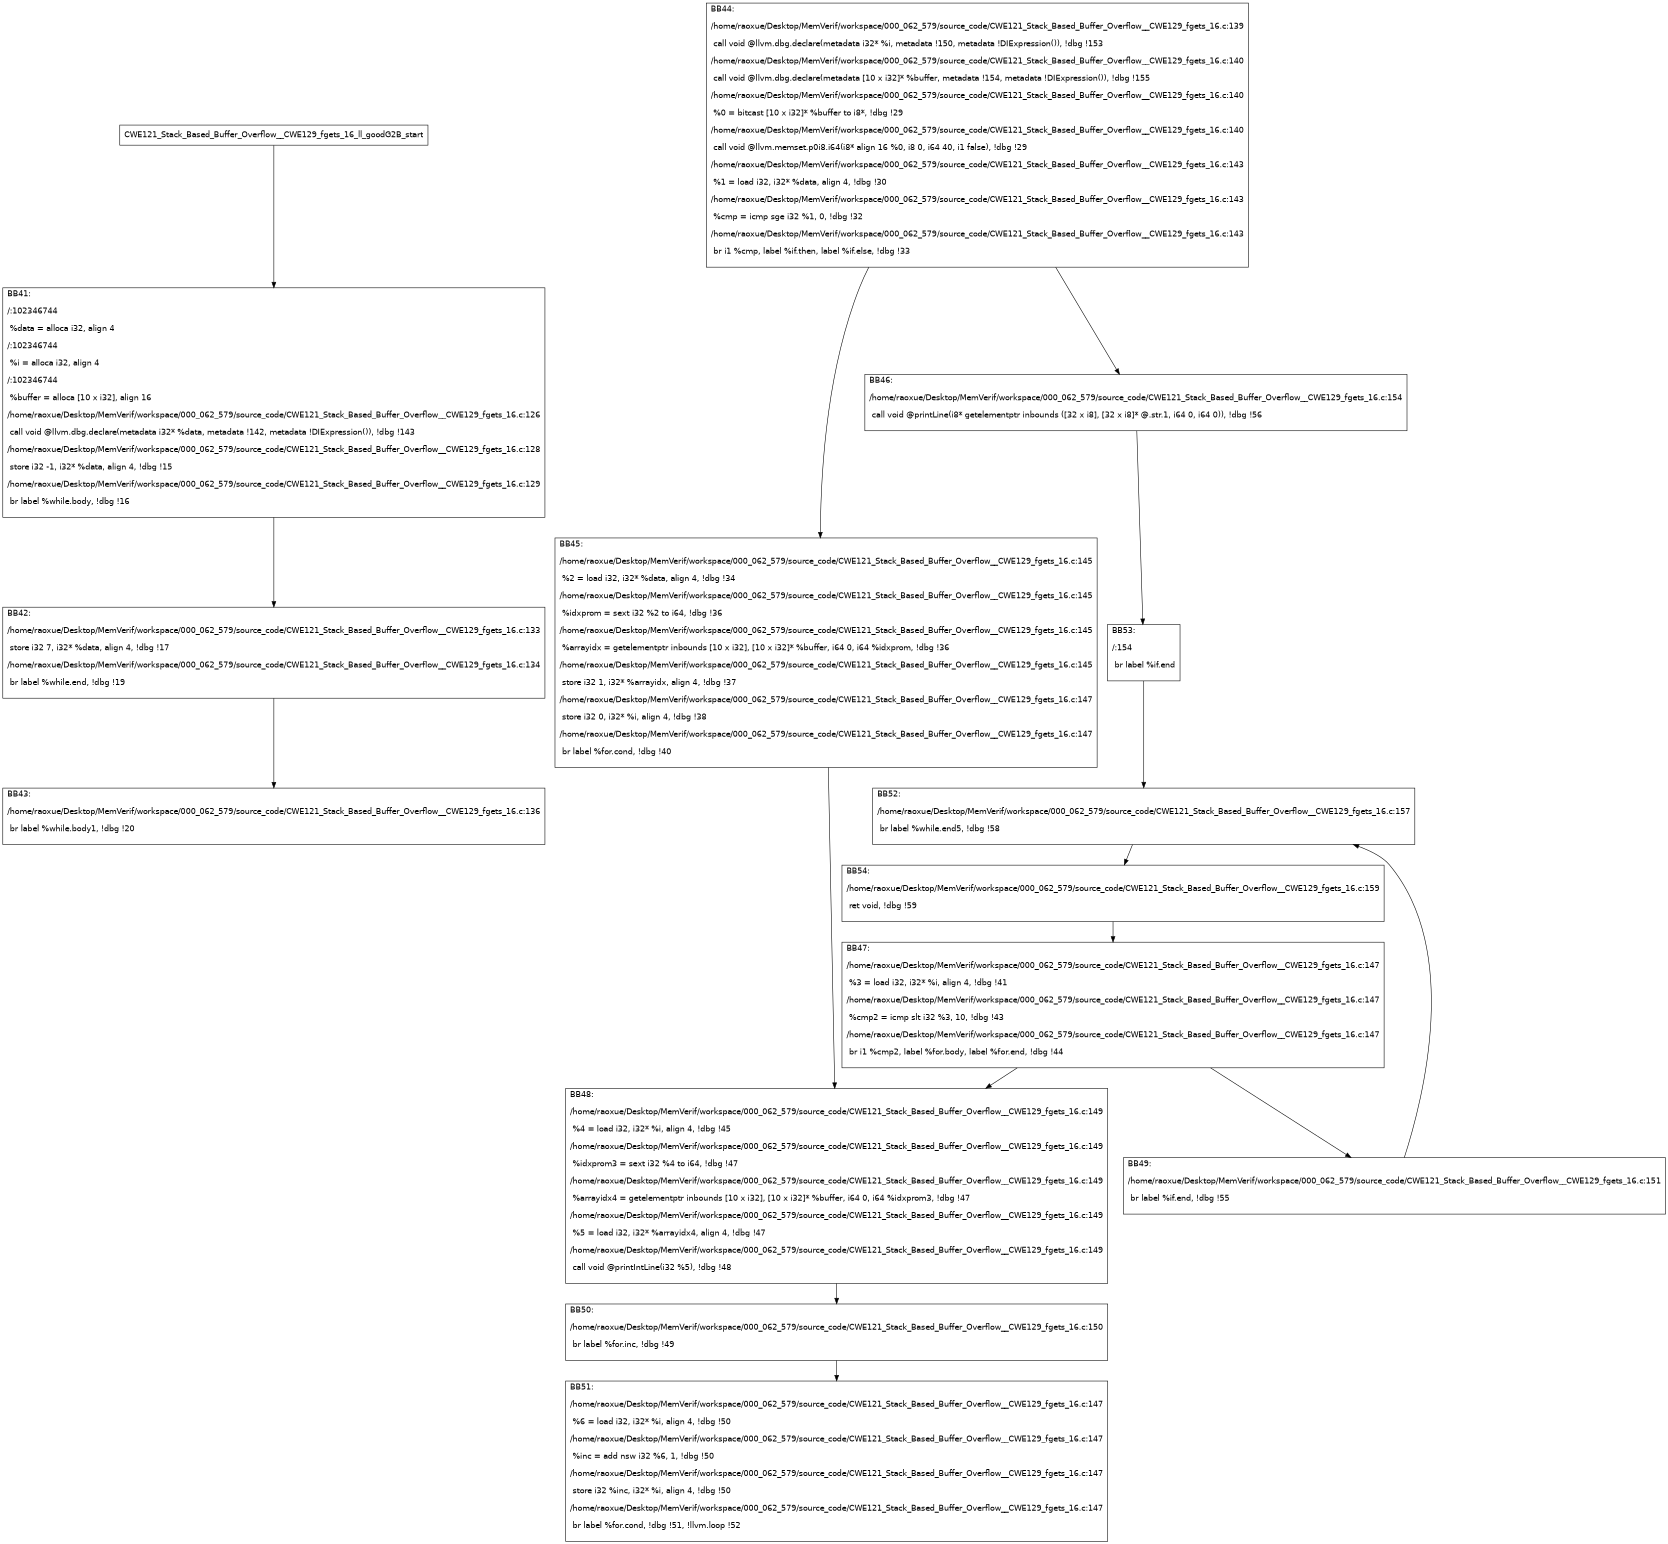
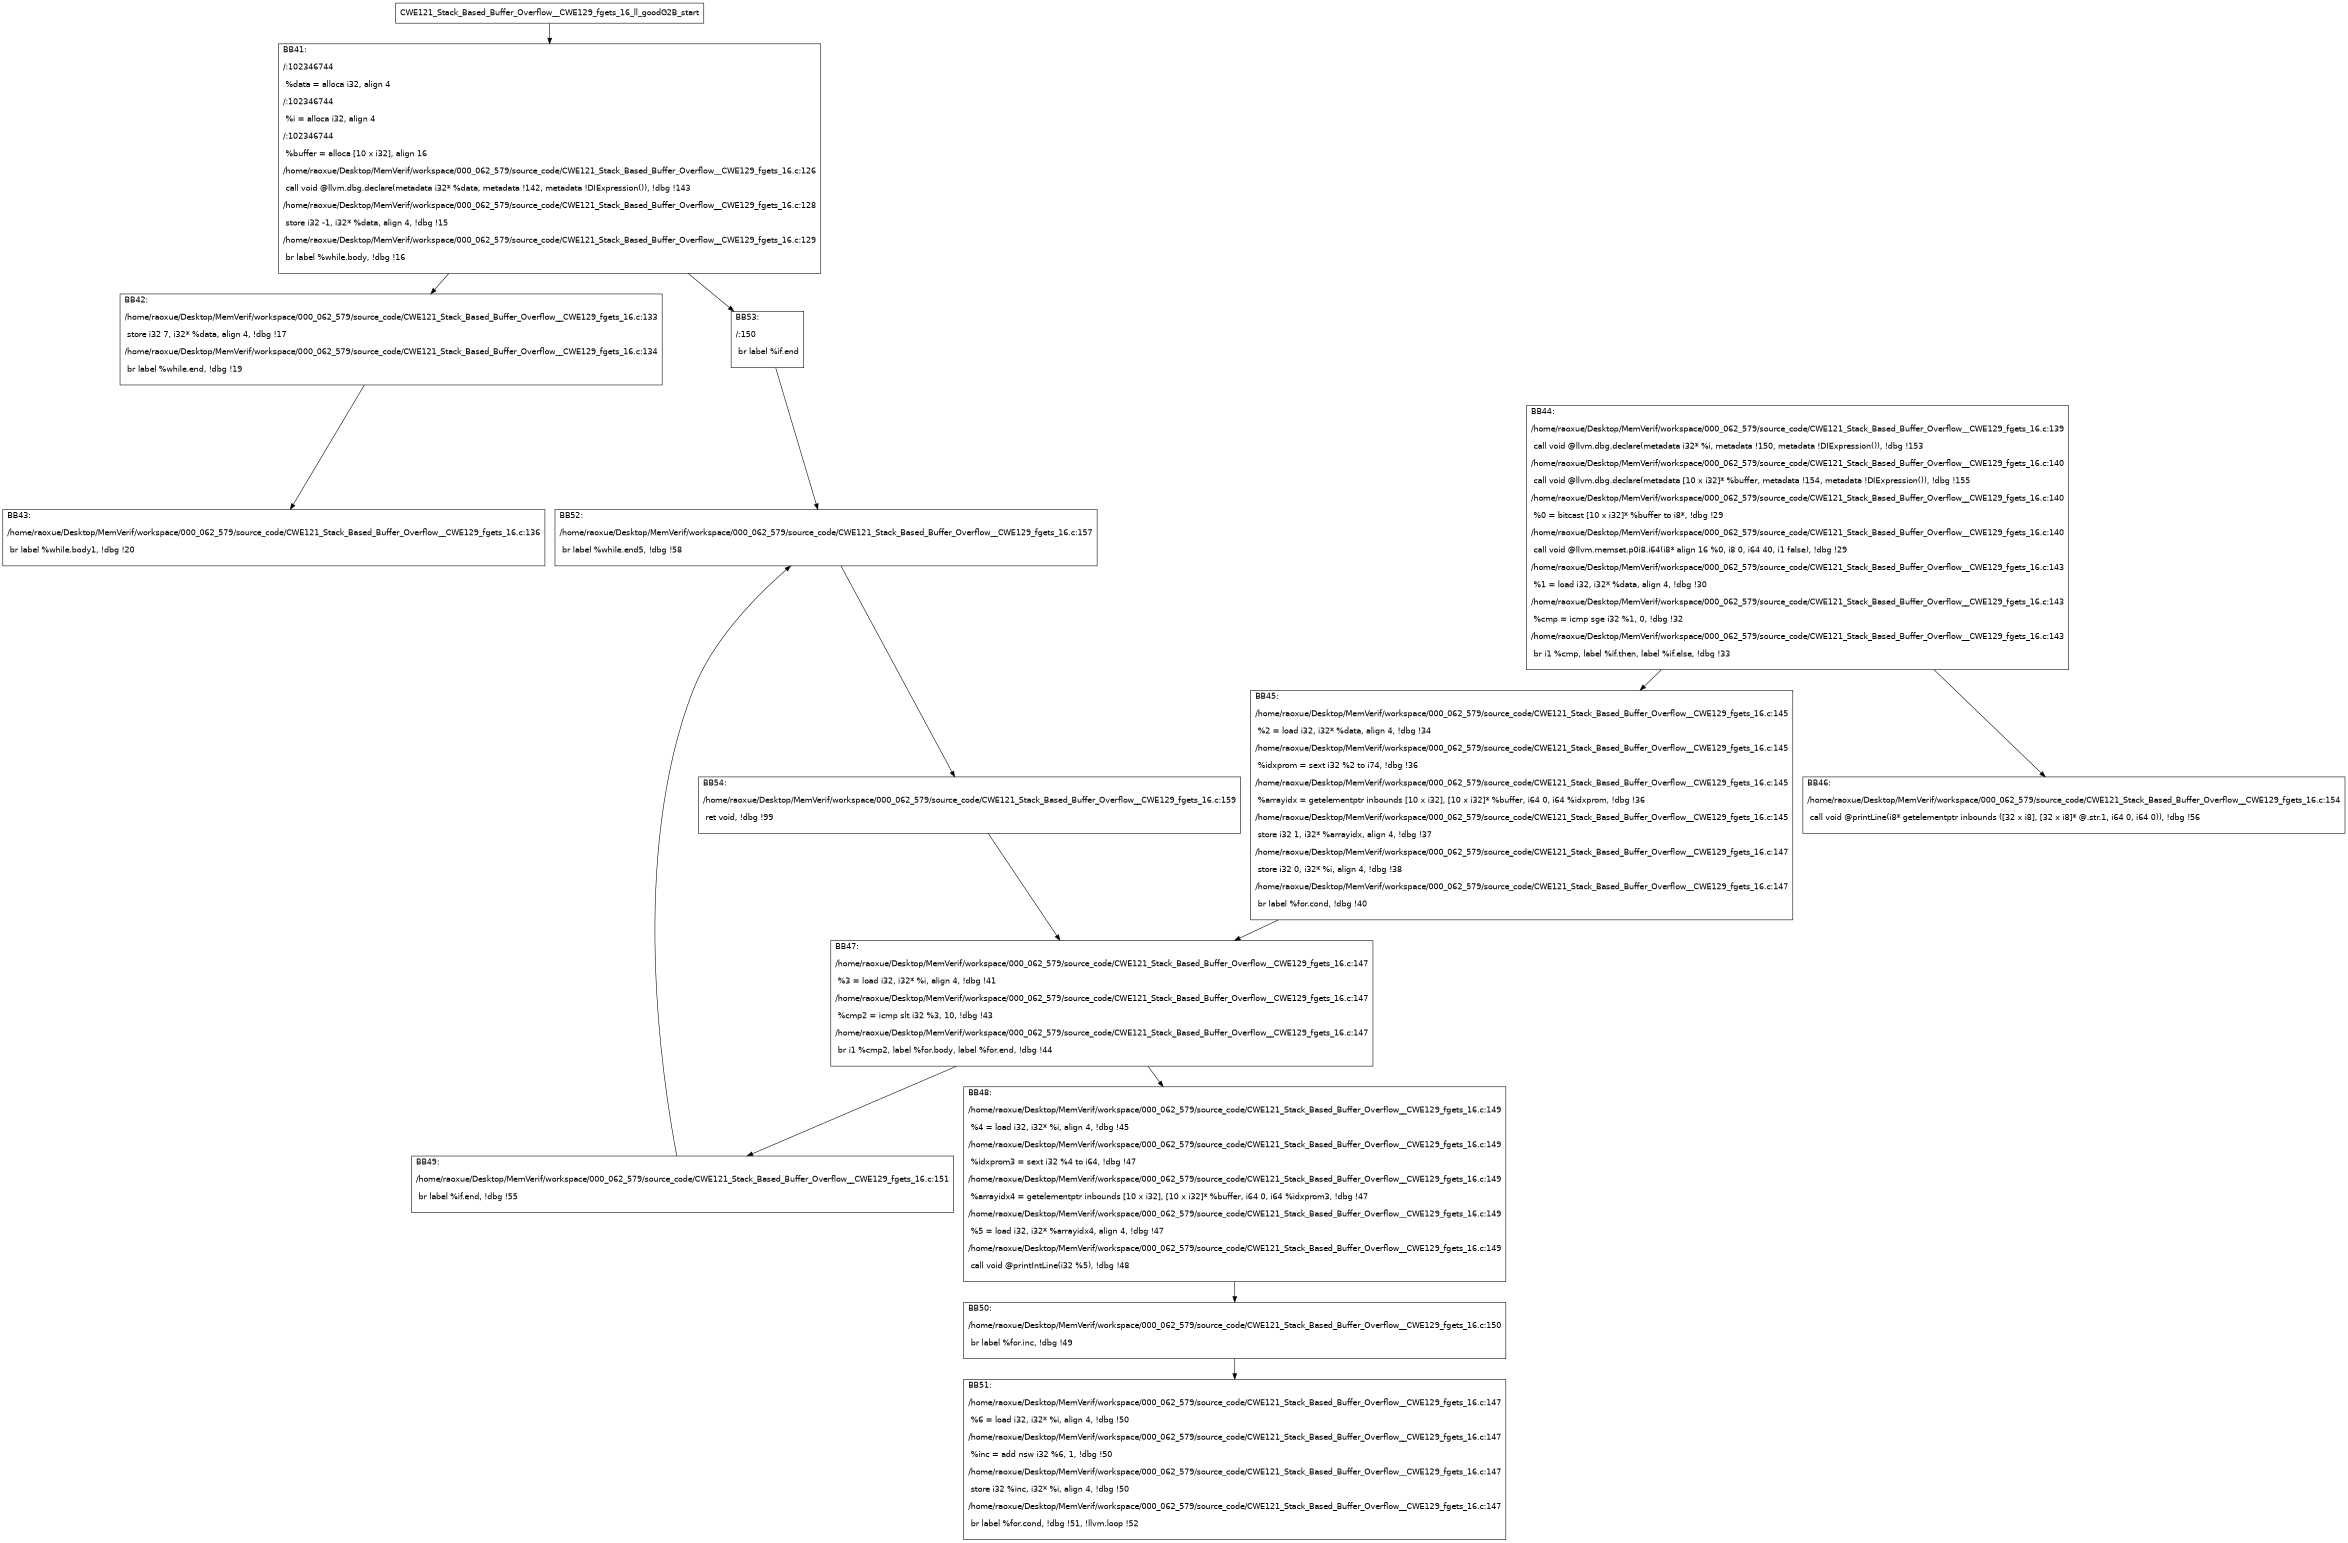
edge "BB46:" -> "BB53:": now "BB41:" -> "BB53:"
node "BB45:": text "%idxprom = sext i32 %2 to i64, !dbg !36" -> "%idxprom = sext i32 %2 to i74, !dbg !36"
node "BB53:": text "/:154" -> "/:150"
node "BB54:": text "ret void, !dbg !59" -> "ret void, !dbg !99"
edge "BB45:" -> "BB48:": now "BB45:" -> "BB47:"
